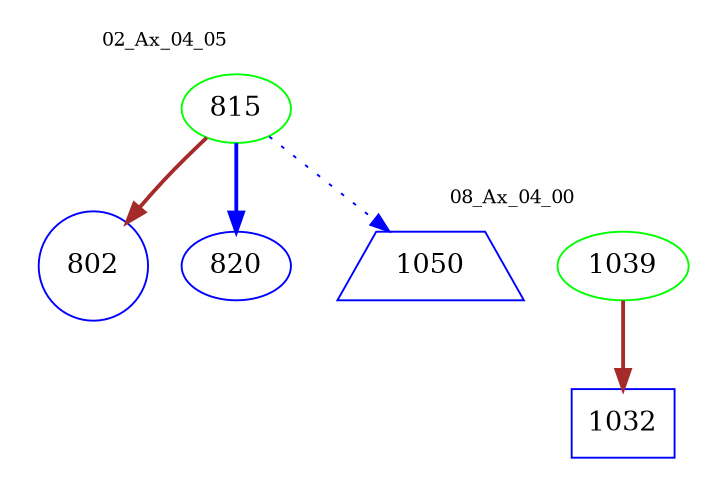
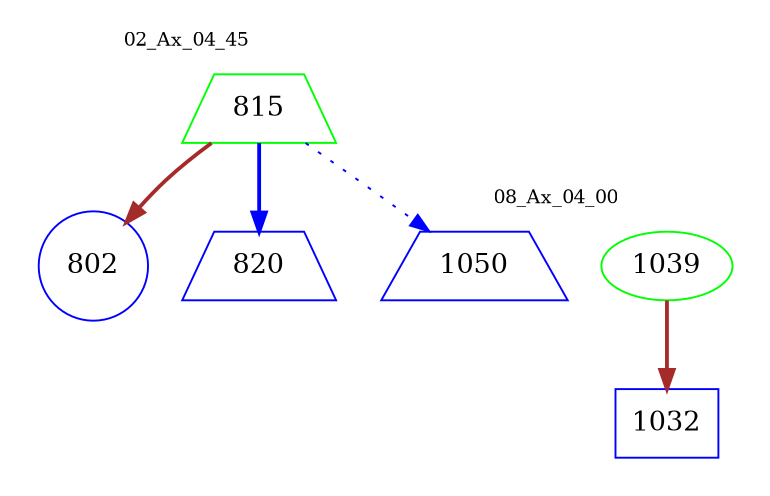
cluster "02_Ax_04_05": label "02_Ax_04_05" -> "02_Ax_04_45"
node "815": shape ellipse -> trapezium
node "820": shape ellipse -> trapezium
